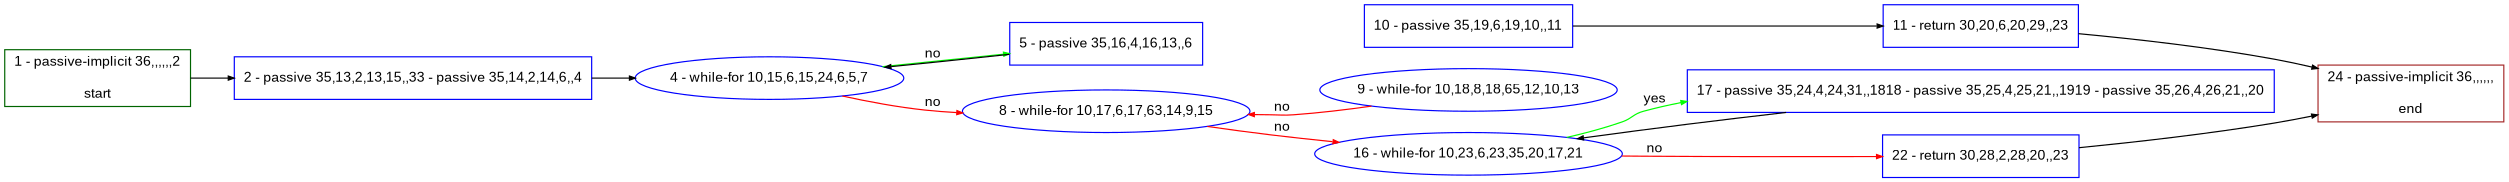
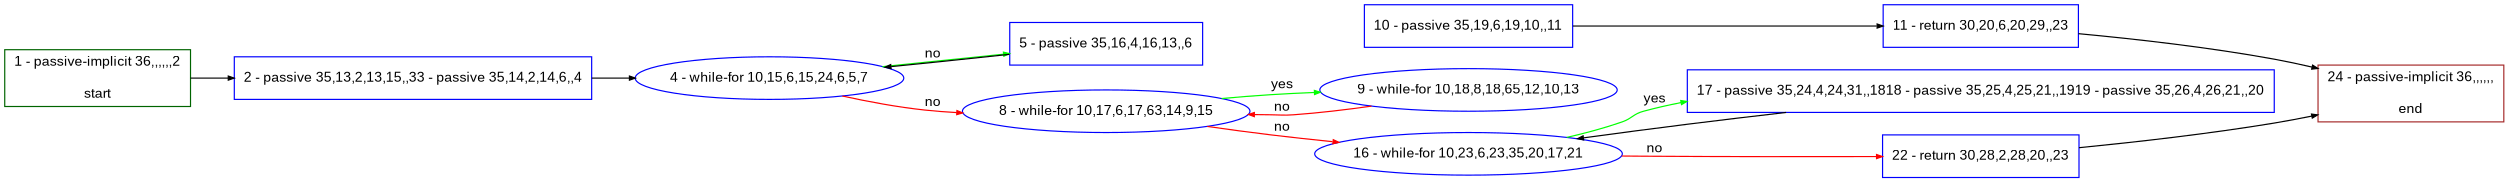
edge "8 - while-for 10,17,6,17,63,14,9,15" -> "9 - while-for 10,18,8,18,65,12,10,13": added, label "yes"
